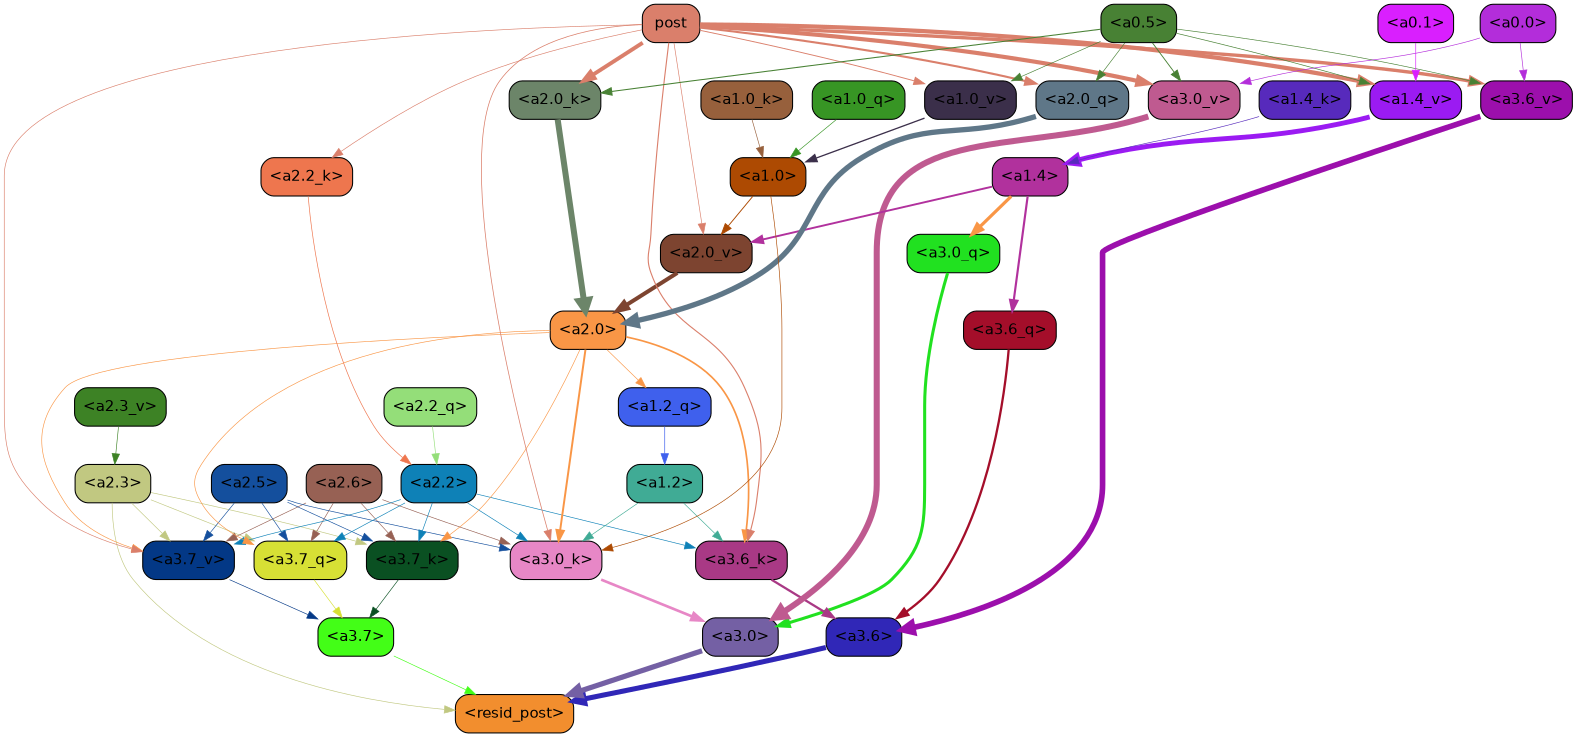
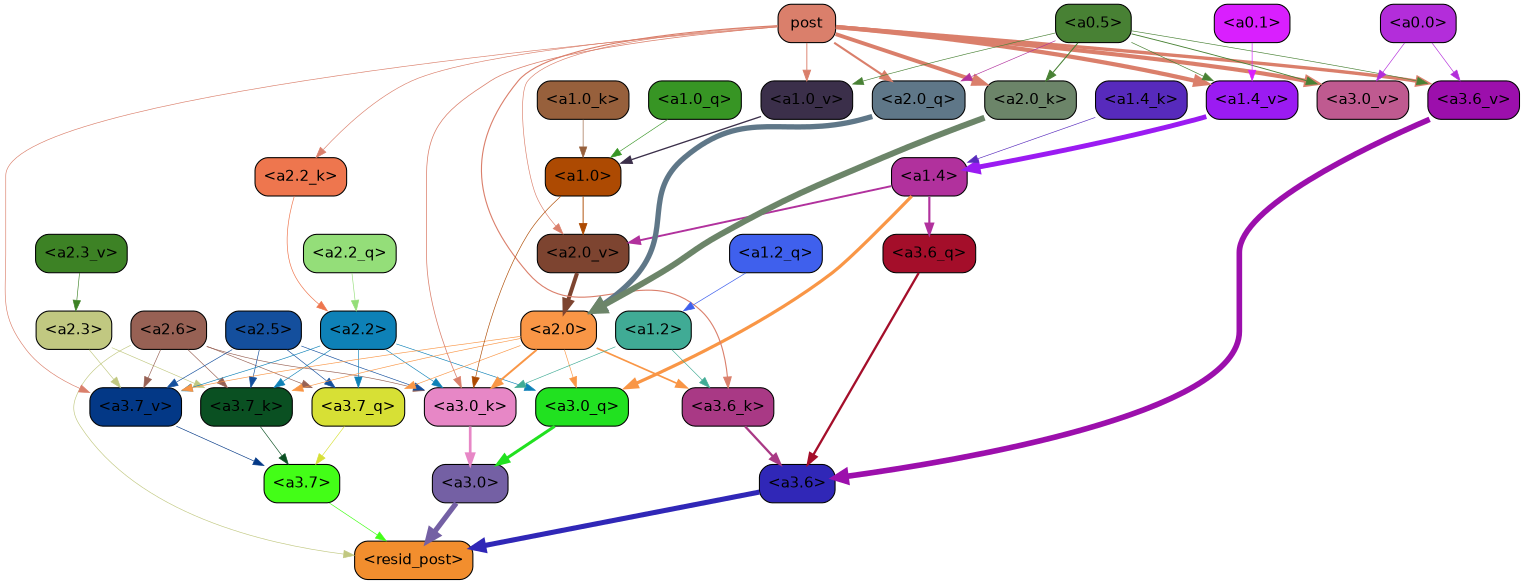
edge "<a0.5>" -> "<a2.0_q>": color #488134 -> #b1319d
edge "<a3.0_v>" -> "<a3.0>": removed
edge "<a2.0>" -> "<a1.2_q>": now "<a2.0>" -> "<a3.0_q>"
edge "<a2.3>" -> "<a3.7_q>": removed
edge "<a2.2>" -> "<a3.6_k>": now "<a2.2>" -> "<a3.0_q>"
edge "<a2.3>" -> "<resid_post>": now "<a2.6>" -> "<resid_post>"
